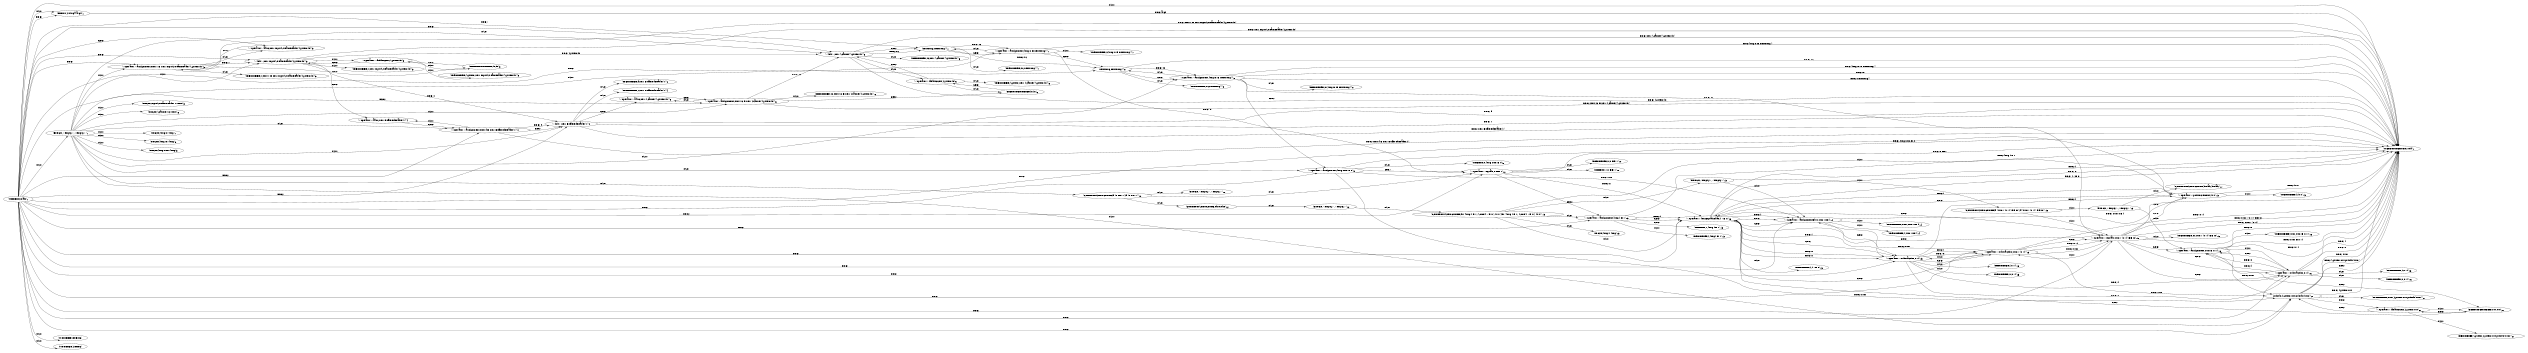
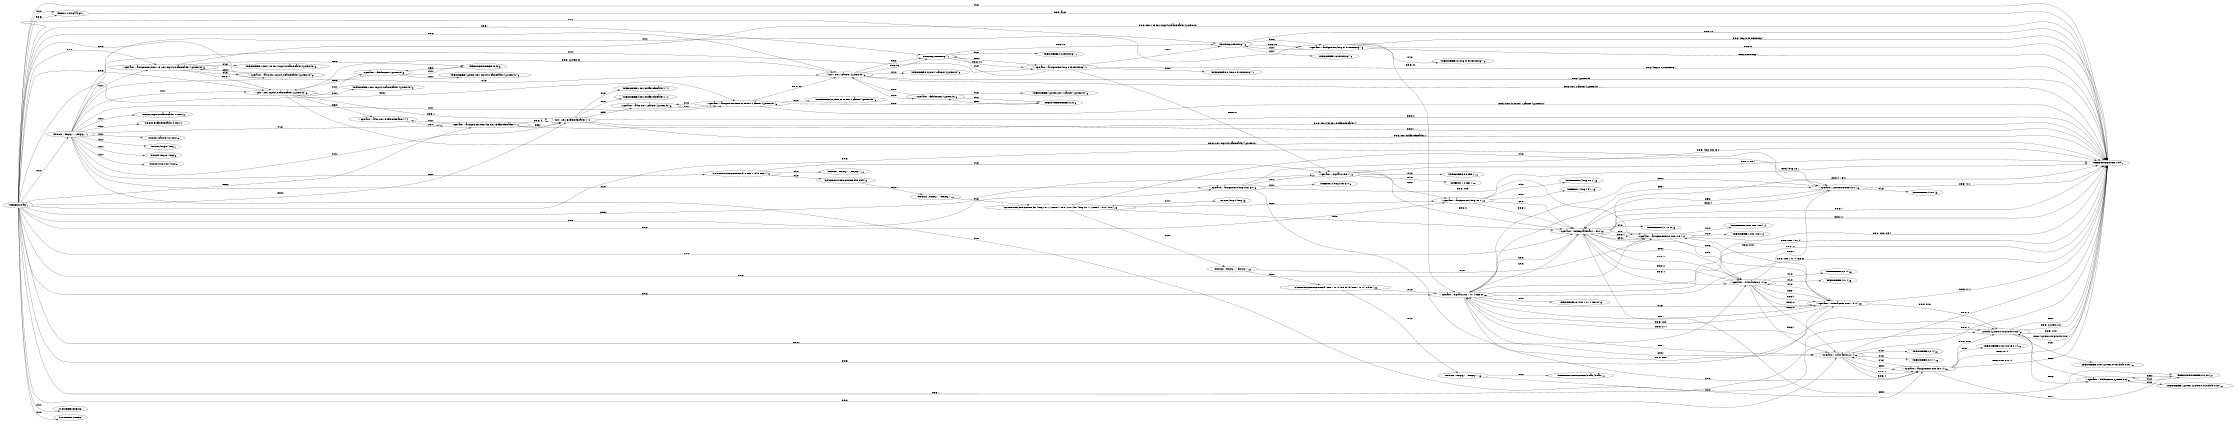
node "(LOCAL,BufferedReader f: ANY)": added
edge "(<operator>.assignment,long m = nextLong())" -> "(<operator>.assignment,long sum = 0)": removed, label "CFG:"
edge "(<operator>.assignment,long i = 1)" -> "(LITERAL,1,long i = 1)": label "CFG: " -> "AST: "
